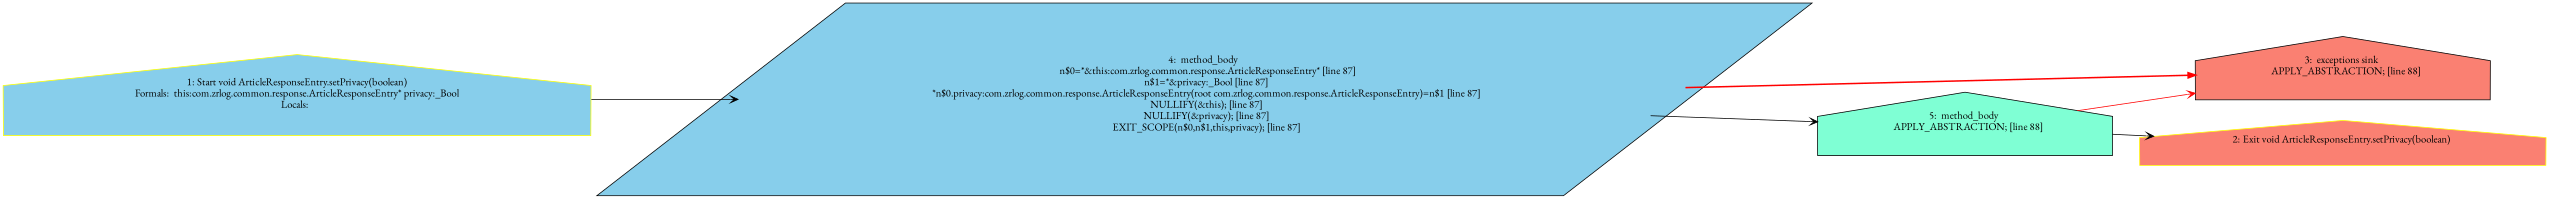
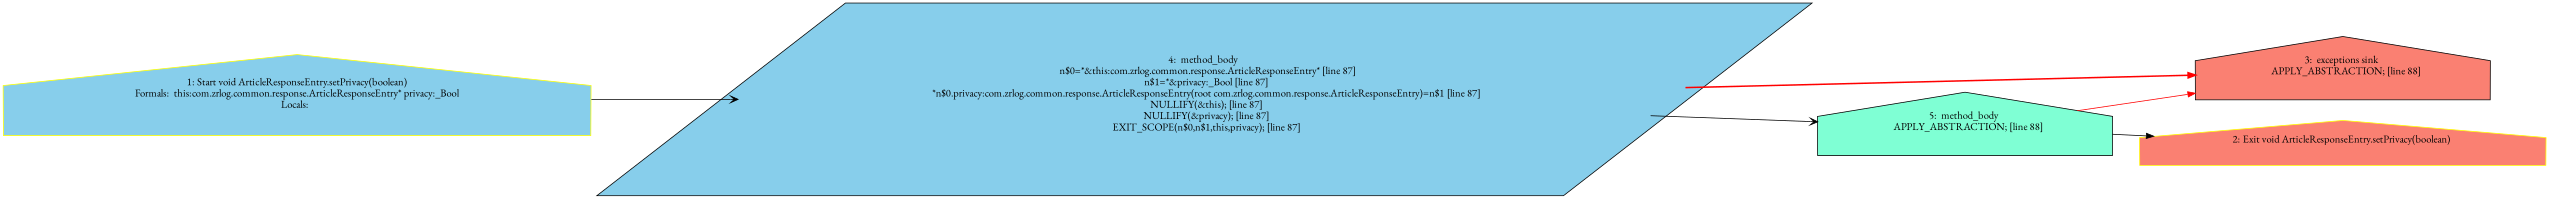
edge "5:  method_body APPLY_ABSTRACTION; [line 88]" -> "3:  exceptions sink APPLY_ABSTRACTION; [line 88]": arrowhead vee -> normal
edge "5:  method_body APPLY_ABSTRACTION; [line 88]" -> "2: Exit void ArticleResponseEntry.setPrivacy(boolean)": arrowhead vee -> normal
